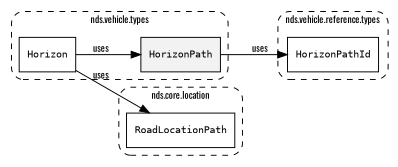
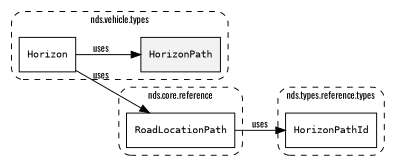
cluster "nds.vehicle.reference.types": label "nds.vehicle.reference.types" -> "nds.types.reference.types"
edge "HorizonPath" -> "HorizonPathId": now "RoadLocationPath" -> "HorizonPathId"
cluster "nds.core.location": label "nds.core.location" -> "nds.core.reference"
